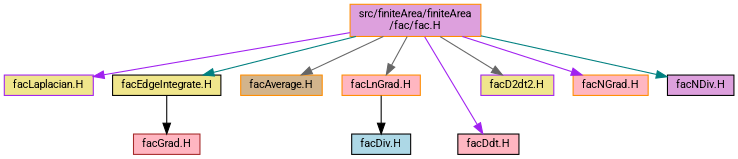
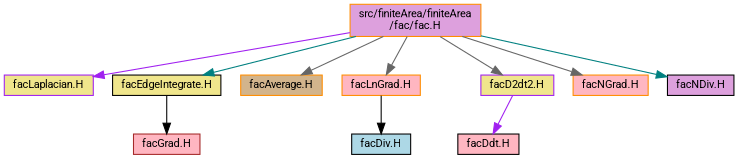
edge "src/finiteArea/finiteArea /fac/fac.H" -> "facNGrad.H": color purple -> gray40
edge "src/finiteArea/finiteArea /fac/fac.H" -> "facDdt.H": now "facD2dt2.H" -> "facDdt.H"
